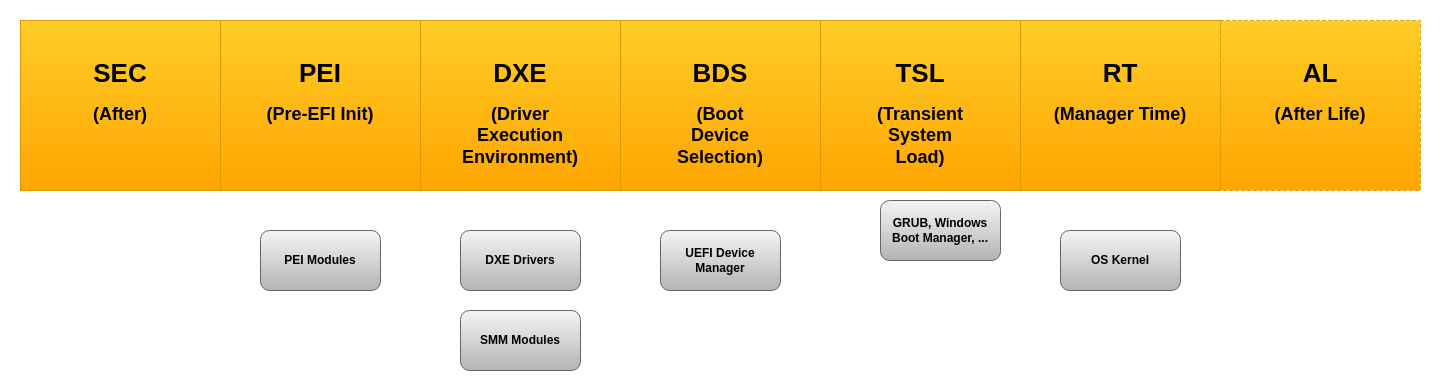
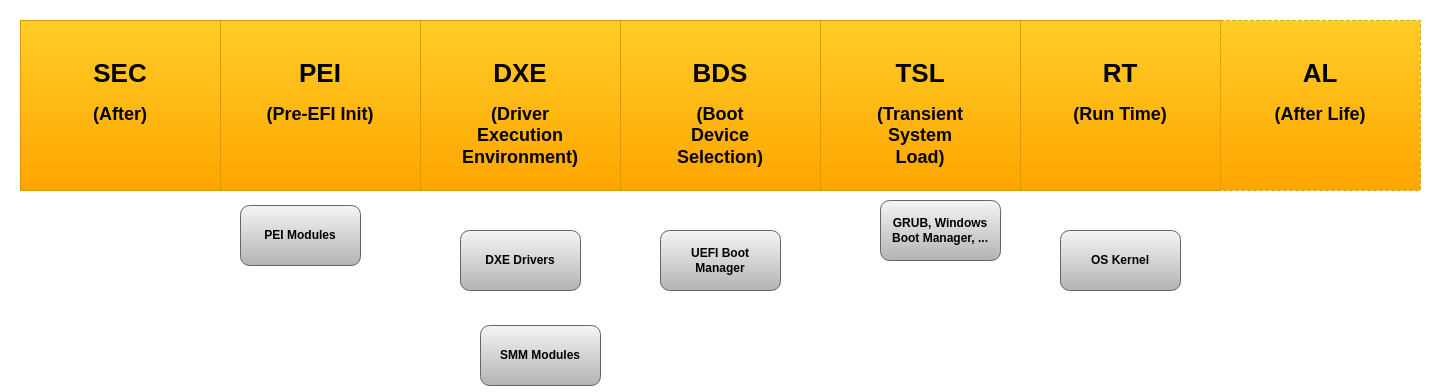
node "RT (Manager Time)": label "RT (Manager Time)" -> "RT (Run Time)"
node "PEI Modules": moved (321, 261) -> (301, 236)
node "UEFI Device Manager": label "UEFI Device Manager" -> "UEFI Boot Manager"
node "SMM Modules": moved (521, 341) -> (541, 356)
